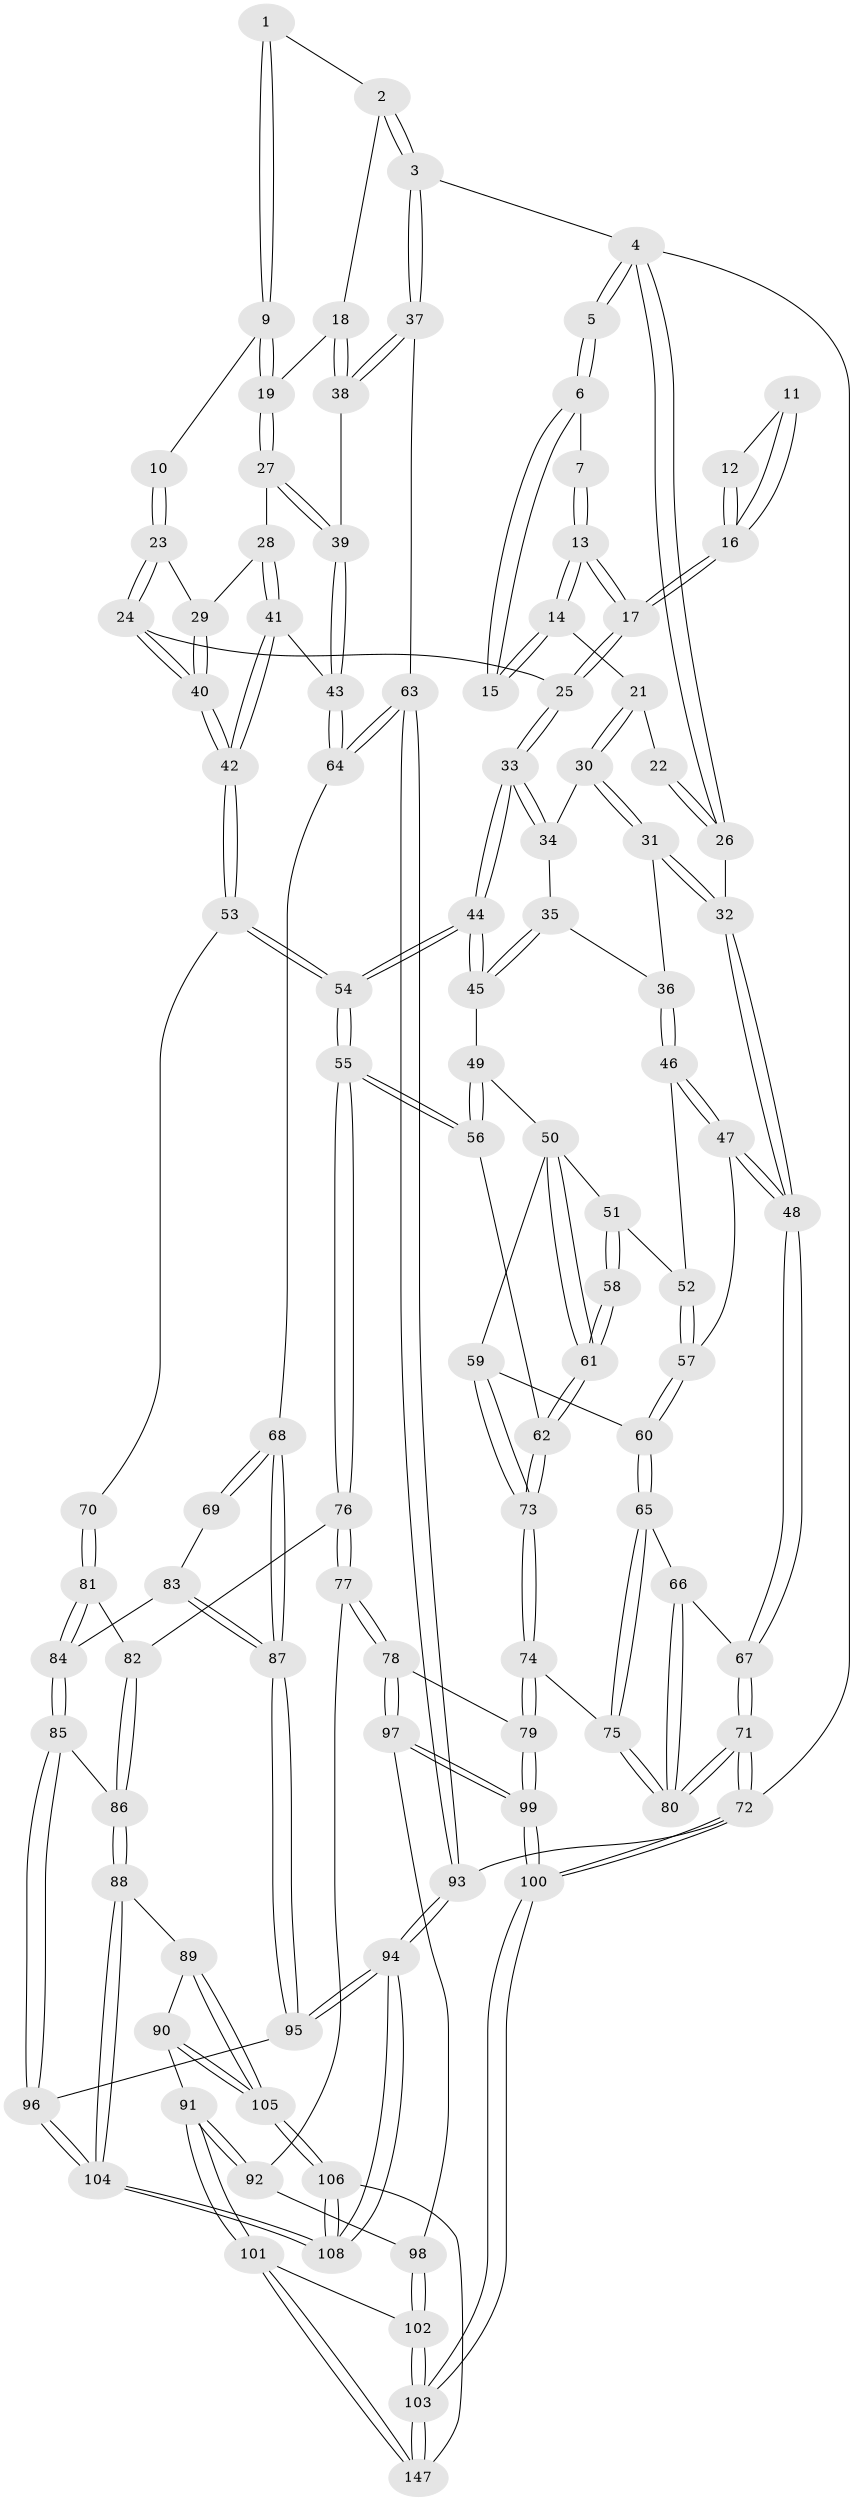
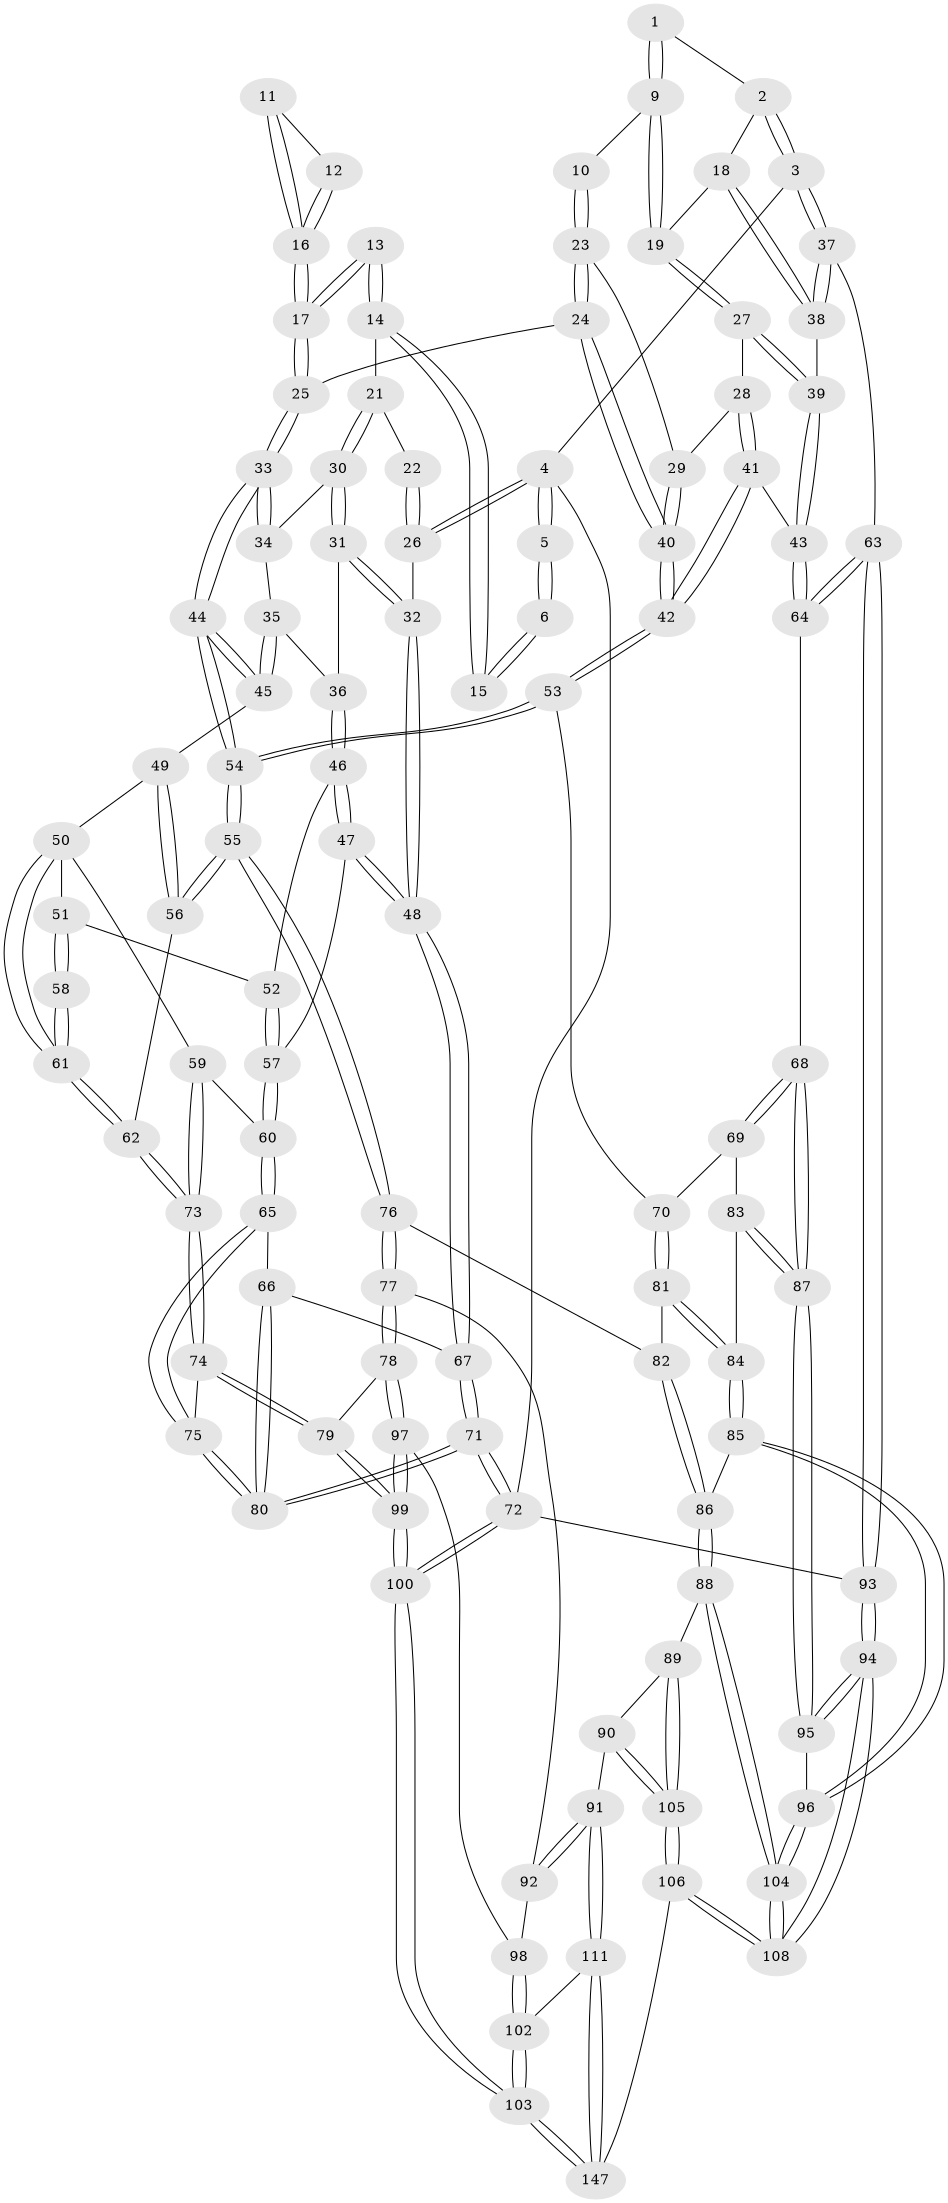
node "7": removed
edge "69" -- "70": added
node "101": label "101" -> "111"
